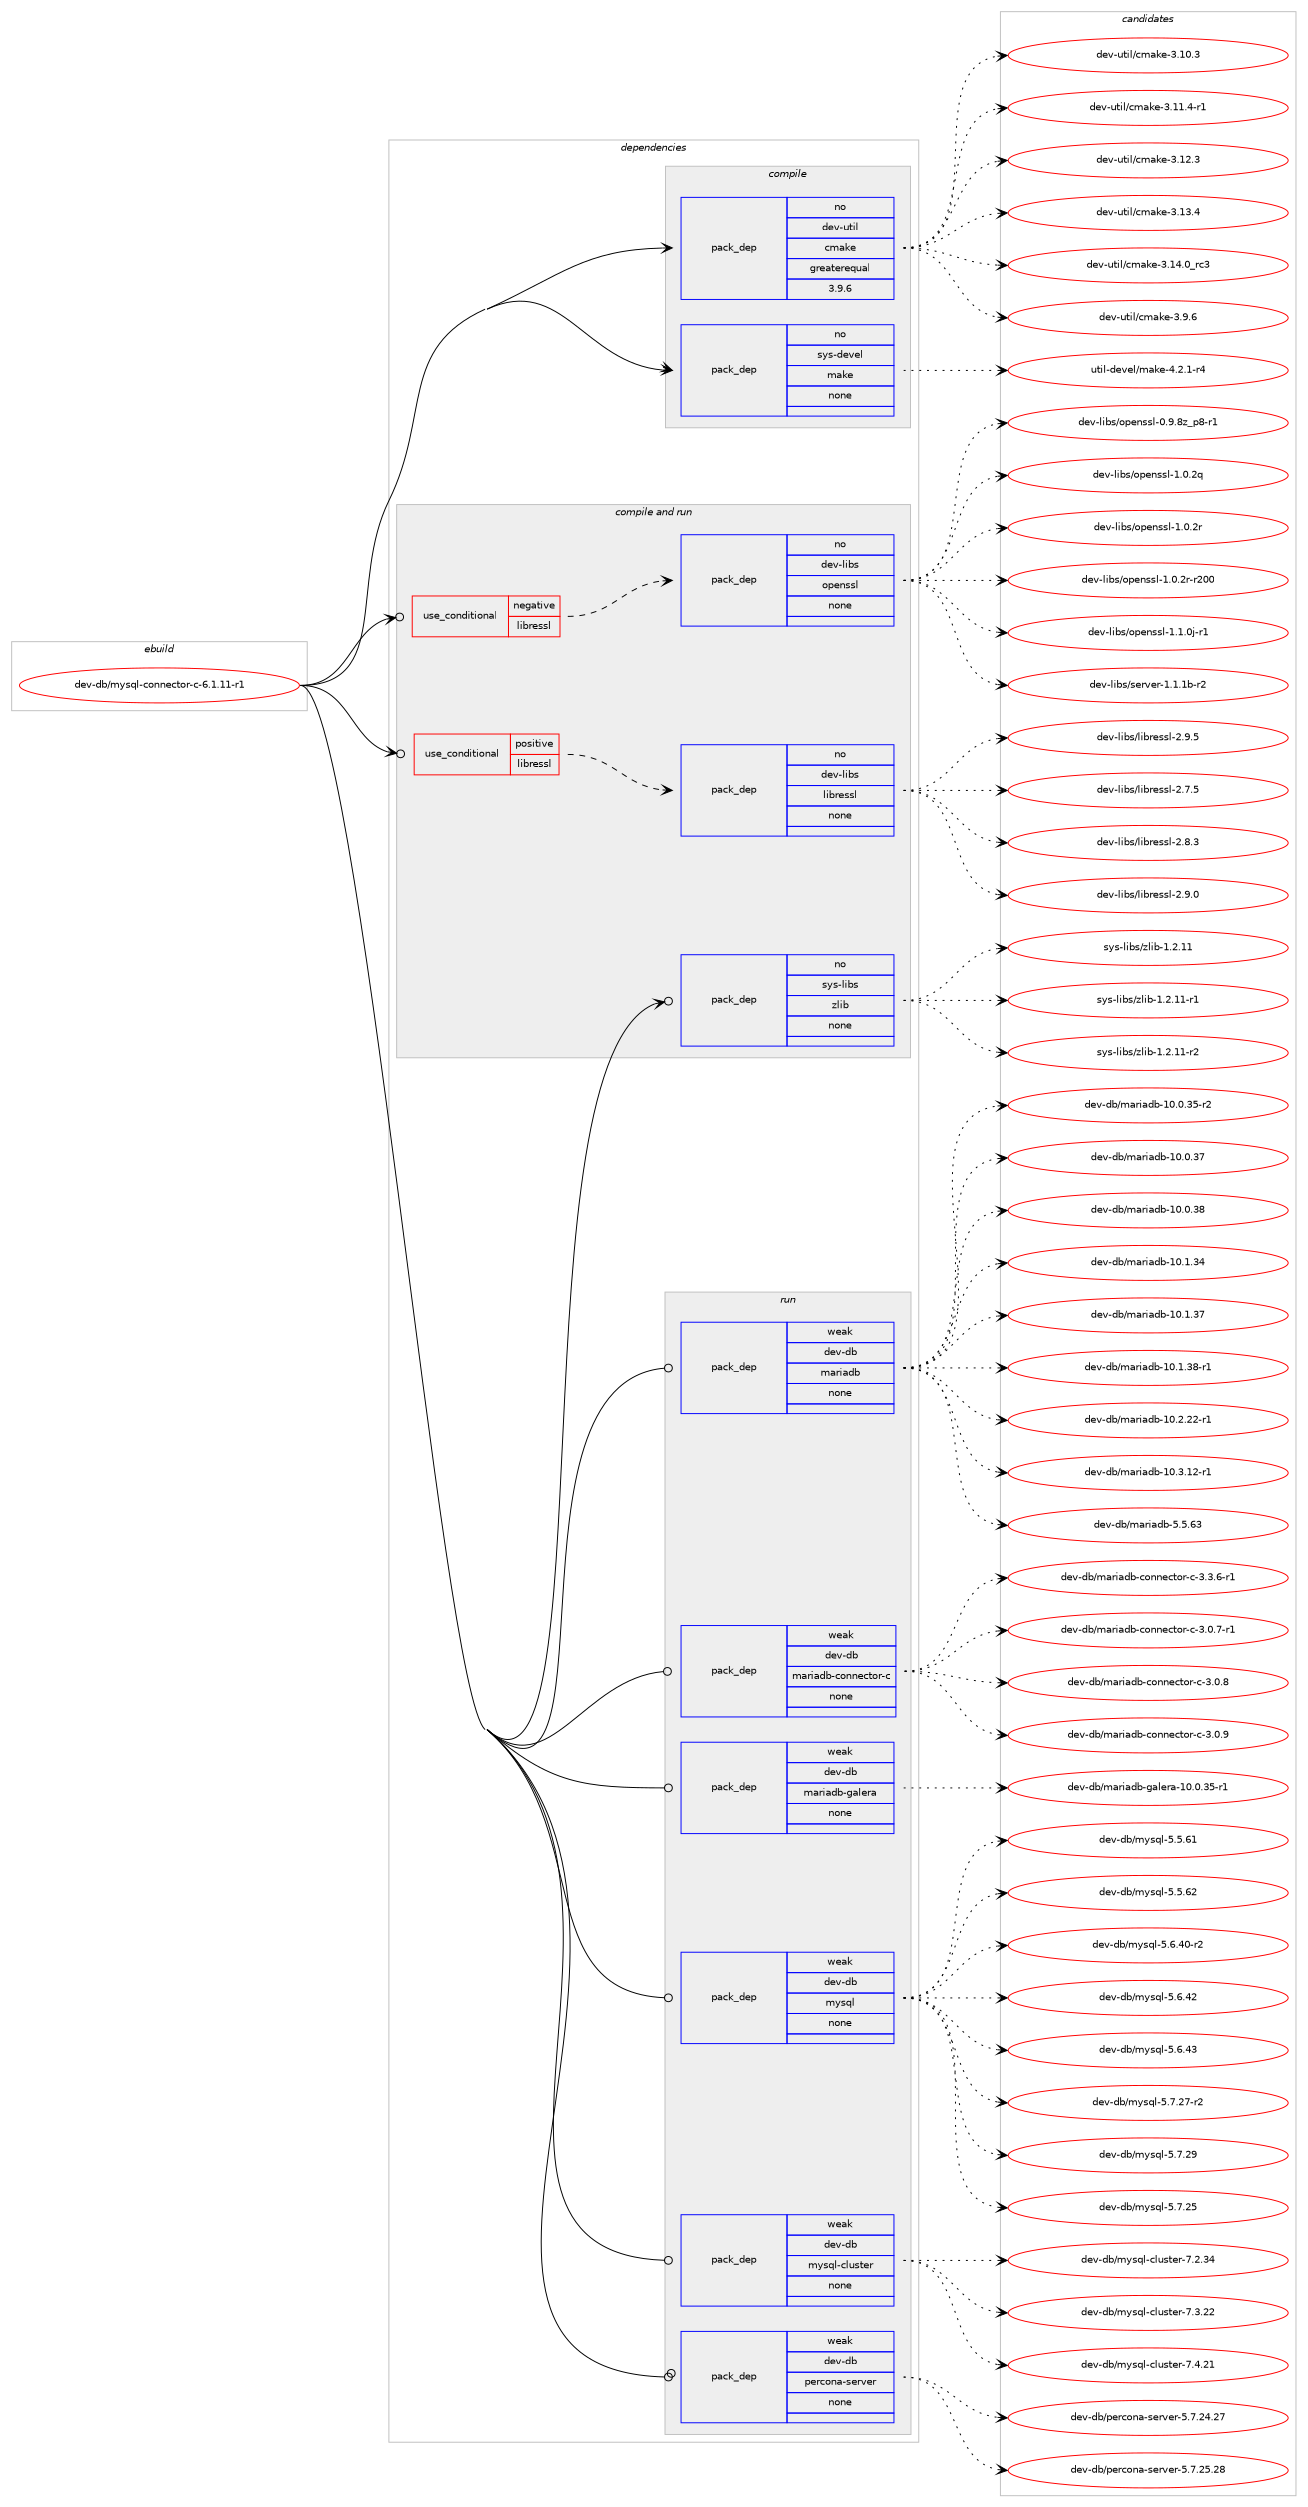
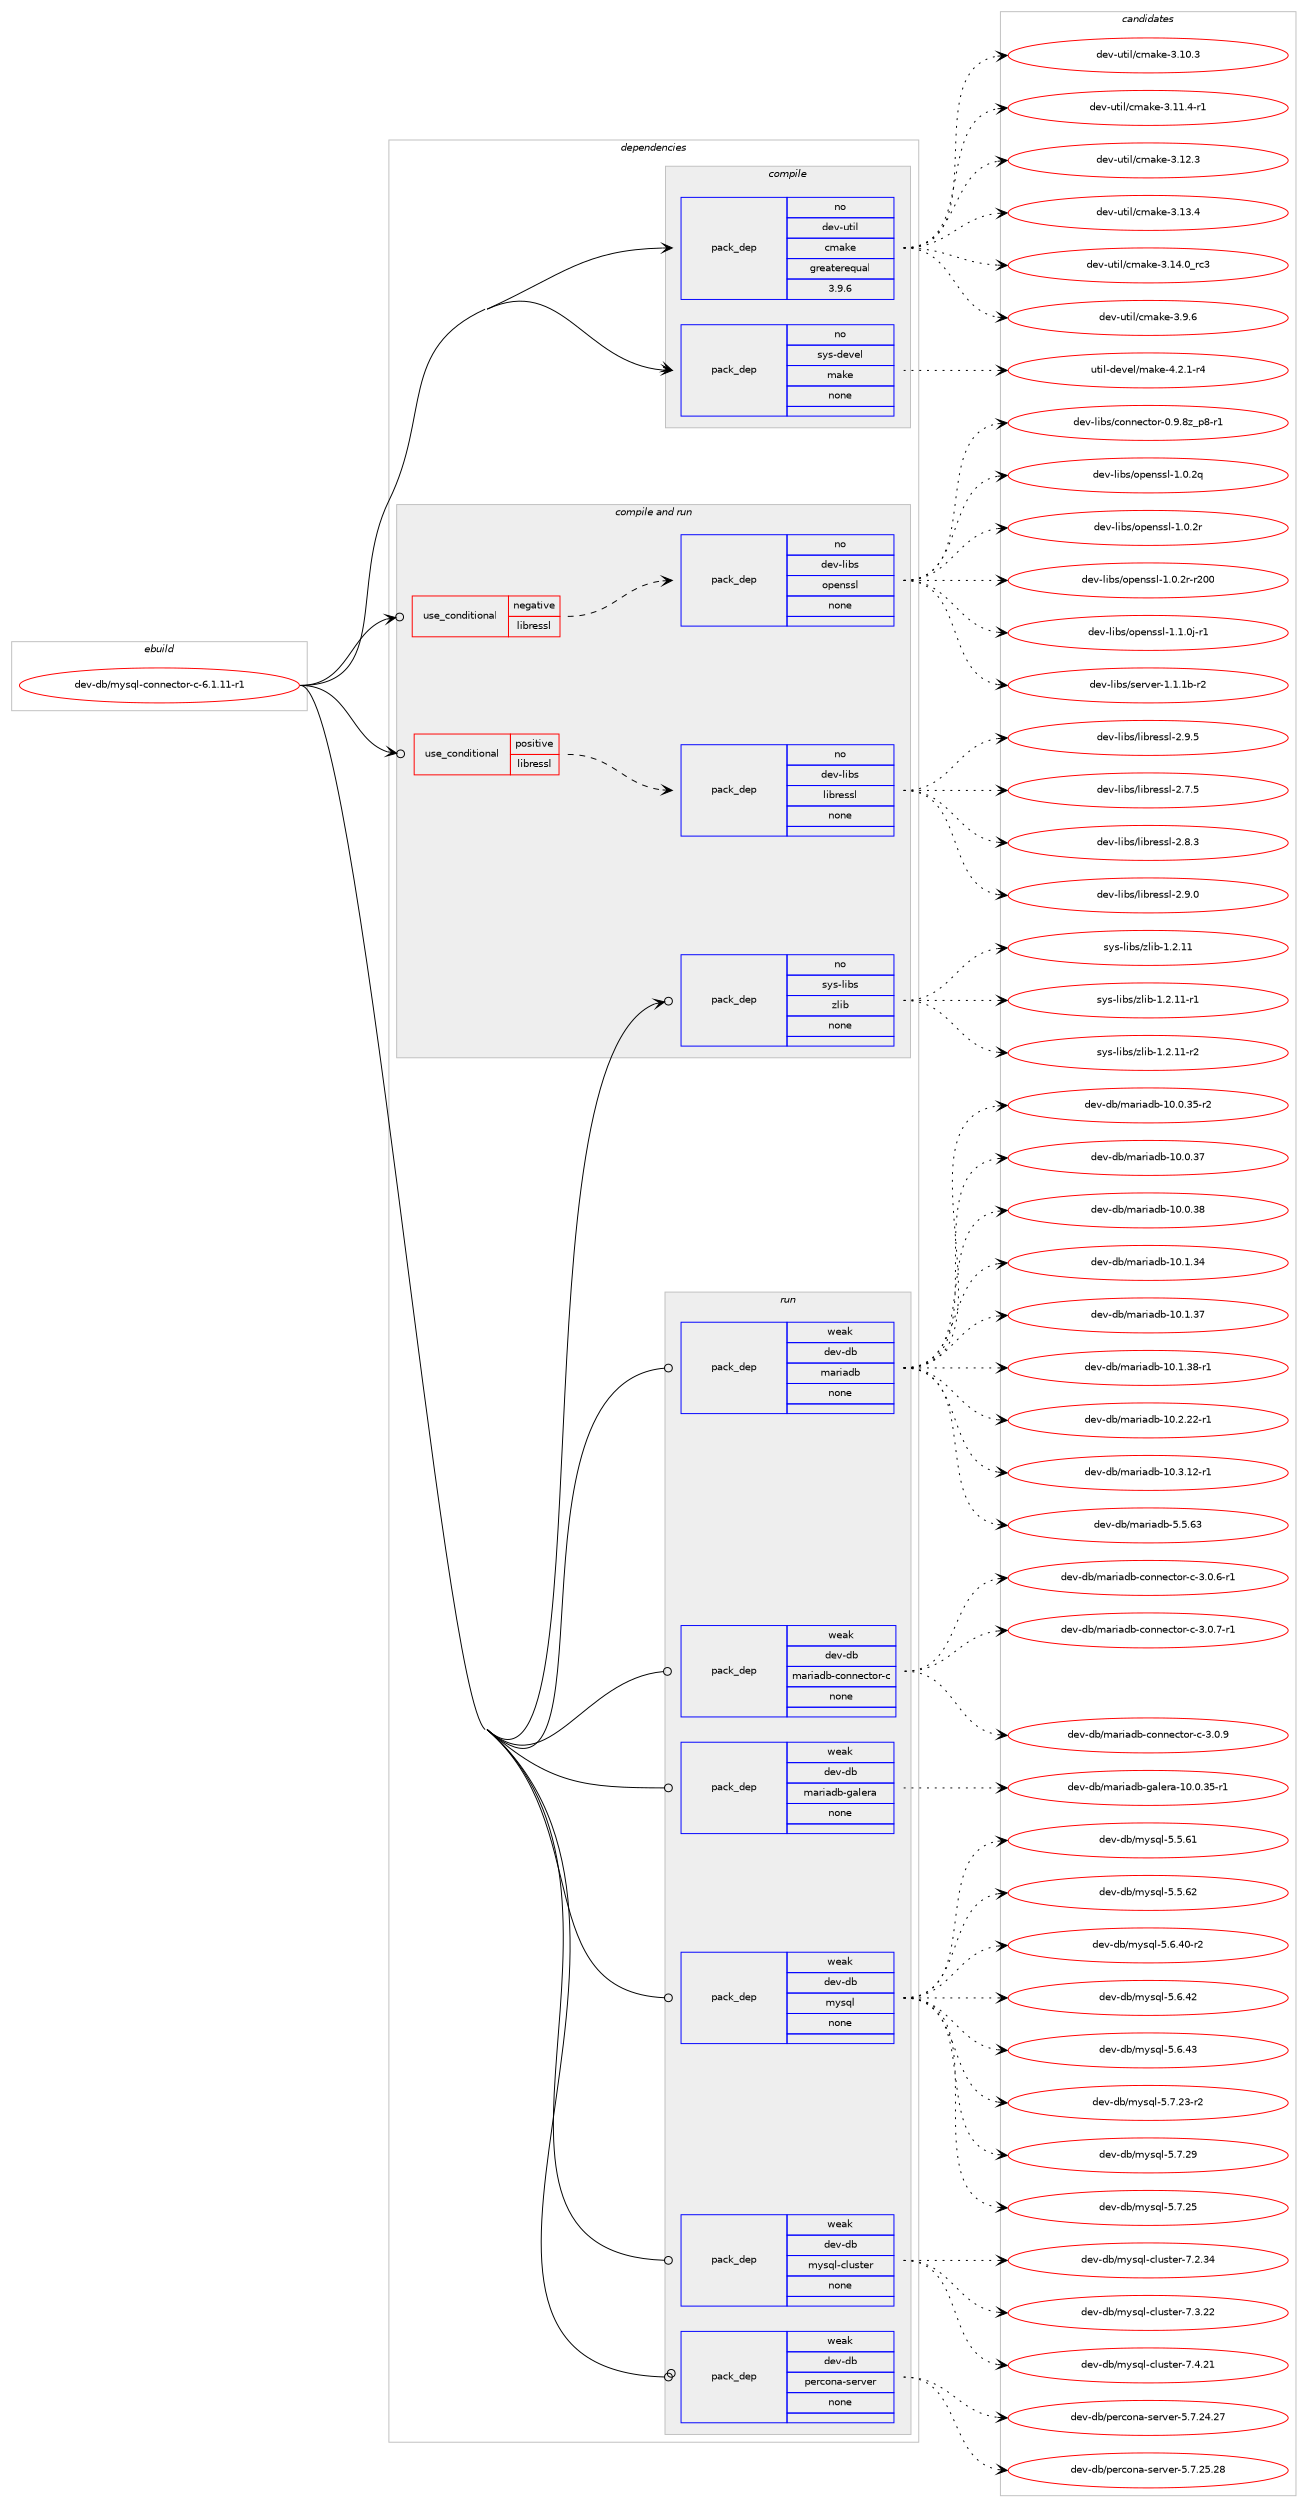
node "dev-libs/openssl-0.9.8z_p8-r1": label "dev-libs/openssl-0.9.8z_p8-r1" -> "dev-libs/connector-0.9.8z_p8-r1"
node "dev-db/mariadb-connector-c-3.3.6-r1": label "dev-db/mariadb-connector-c-3.3.6-r1" -> "dev-db/mariadb-connector-c-3.0.6-r1"
node "dev-db/mariadb-connector-c-3.0.8": removed
node "dev-db/mysql-5.7.27-r2": label "dev-db/mysql-5.7.27-r2" -> "dev-db/mysql-5.7.23-r2"
